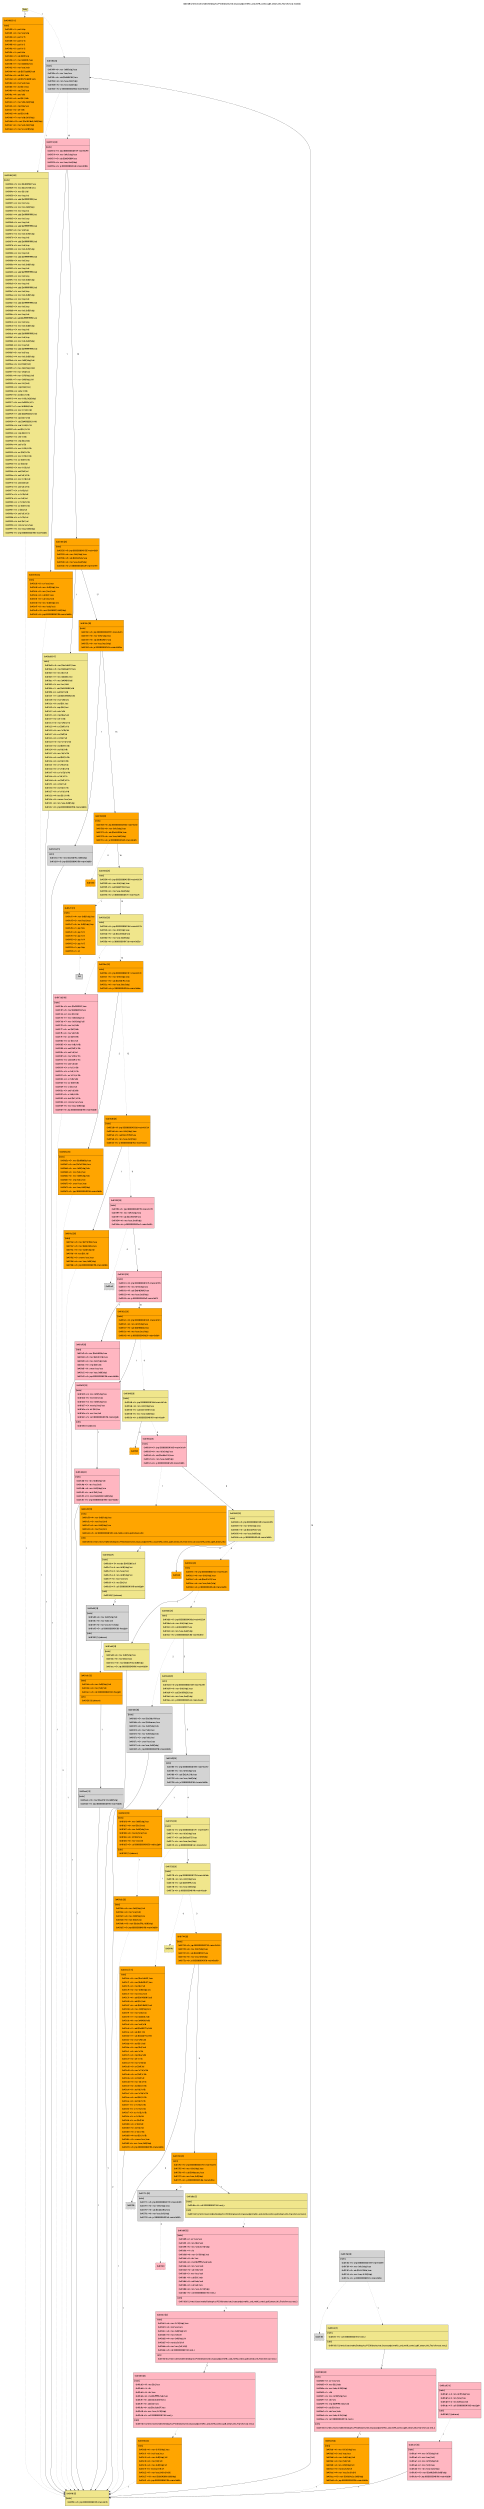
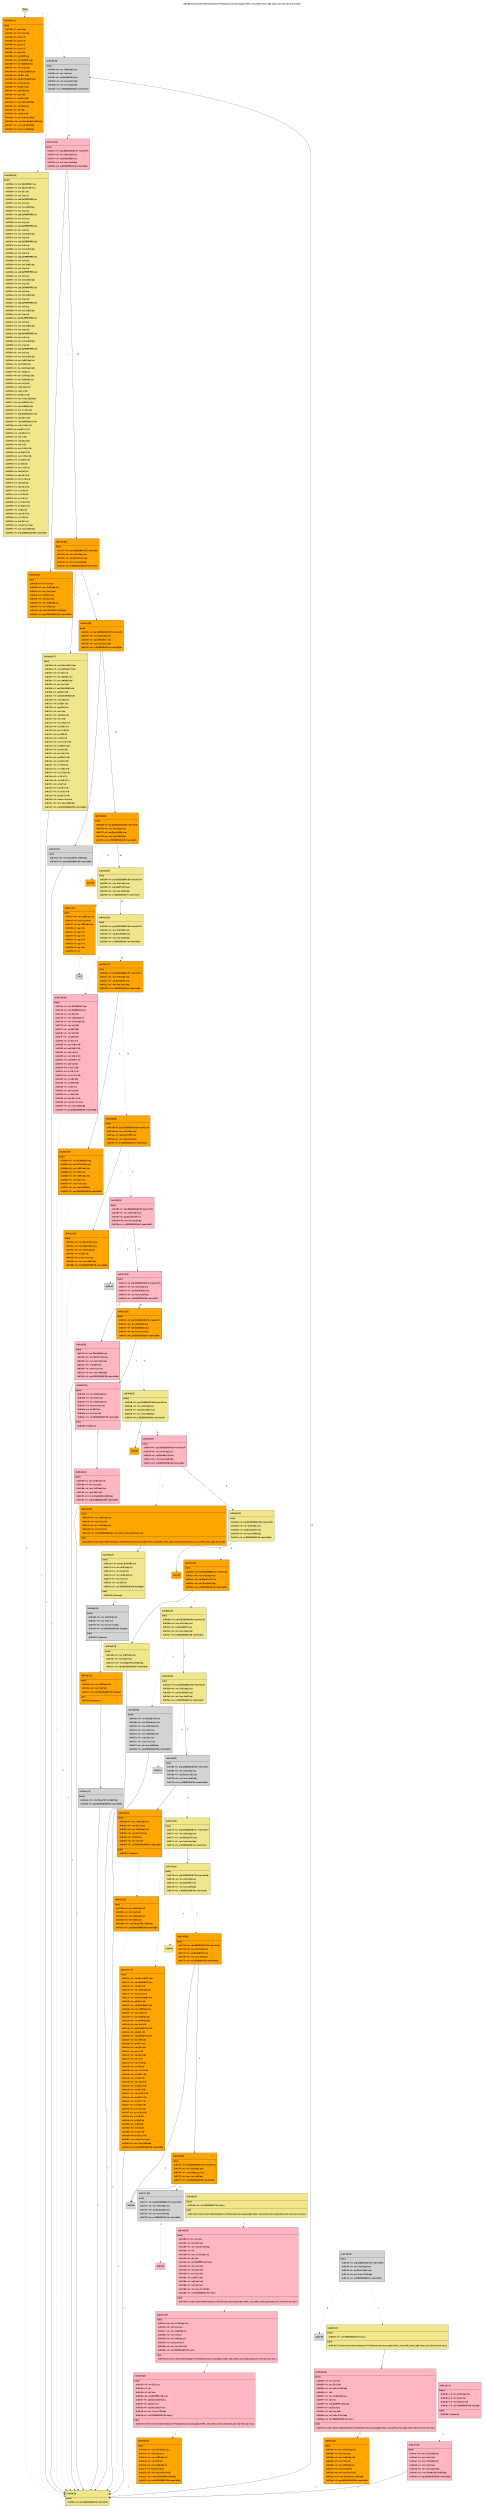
node "0x401ec4": added
edge "0x401760 [28]" -> "0x401d8a [5]": now "0x401760 [28]" -> "0x401f06"
